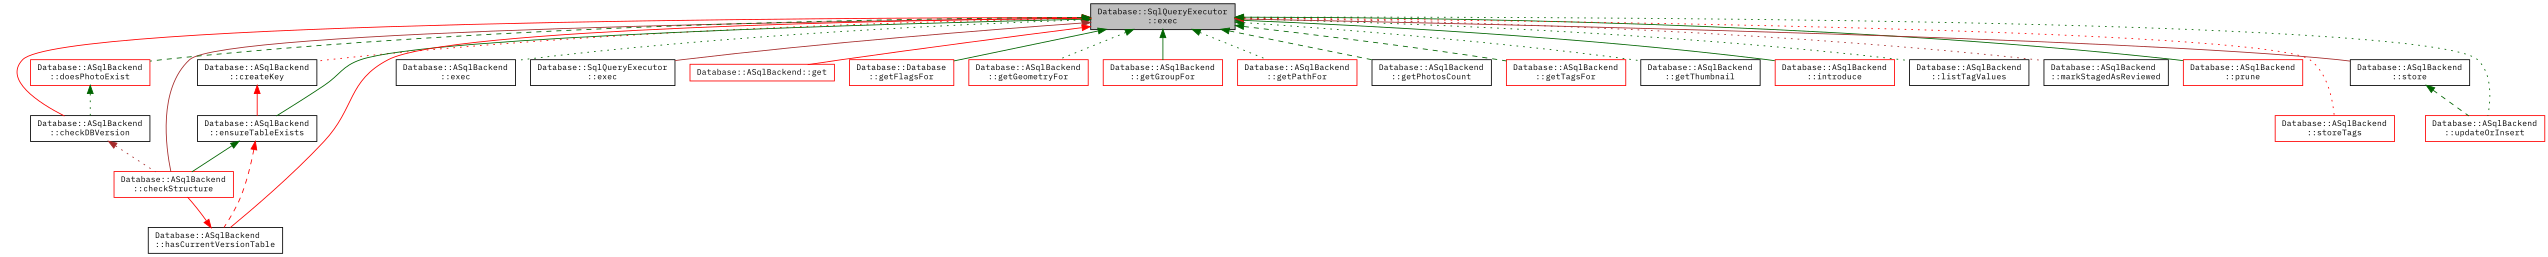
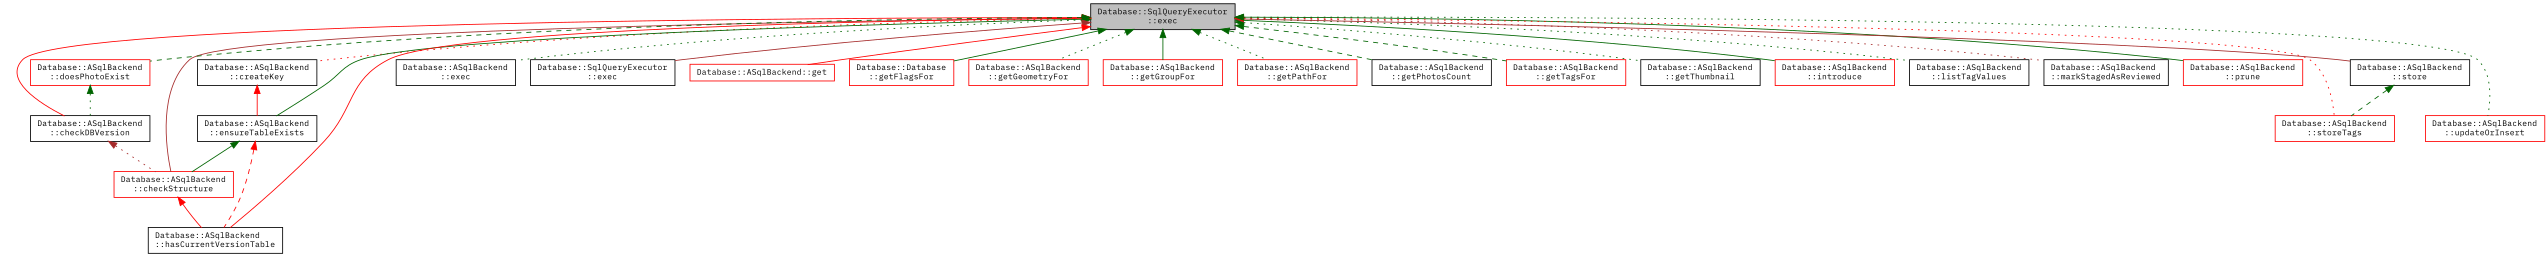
edge "Database::ASqlBackend ::updateOrInsert" -> "Database::ASqlBackend ::store": now "Database::ASqlBackend ::storeTags" -> "Database::ASqlBackend ::store"
edge "Database::ASqlBackend ::checkStructure" -> "Database::ASqlBackend ::hasCurrentVersionTable": reversed
